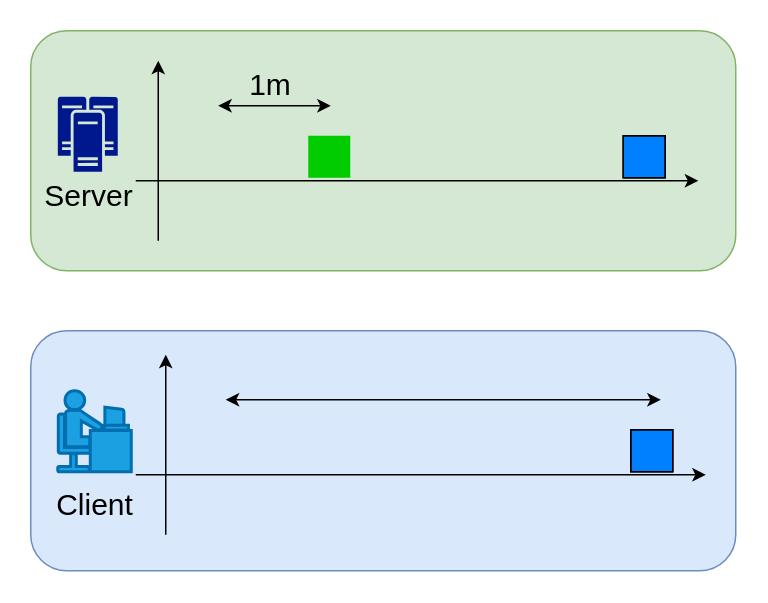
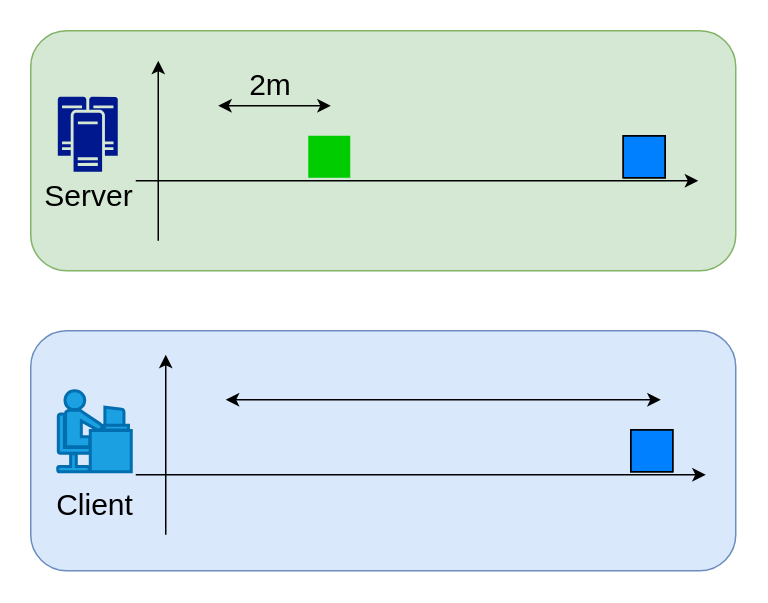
node "1m": label "1m" -> "2m"
